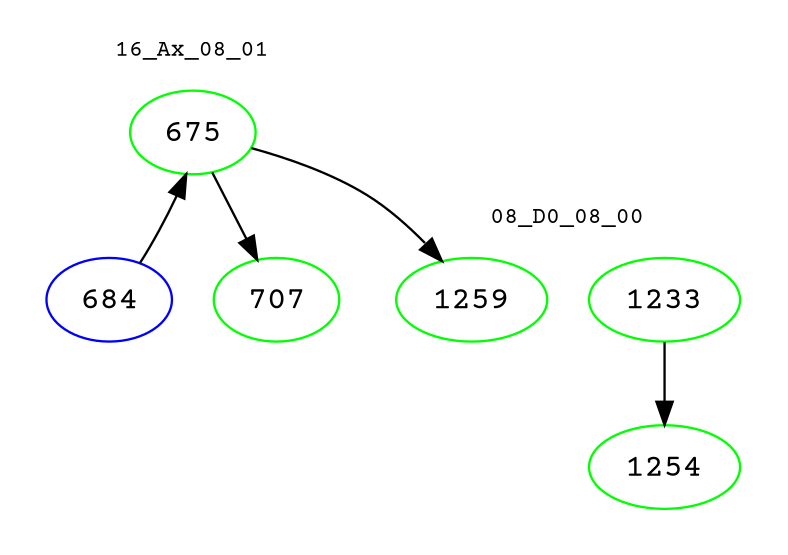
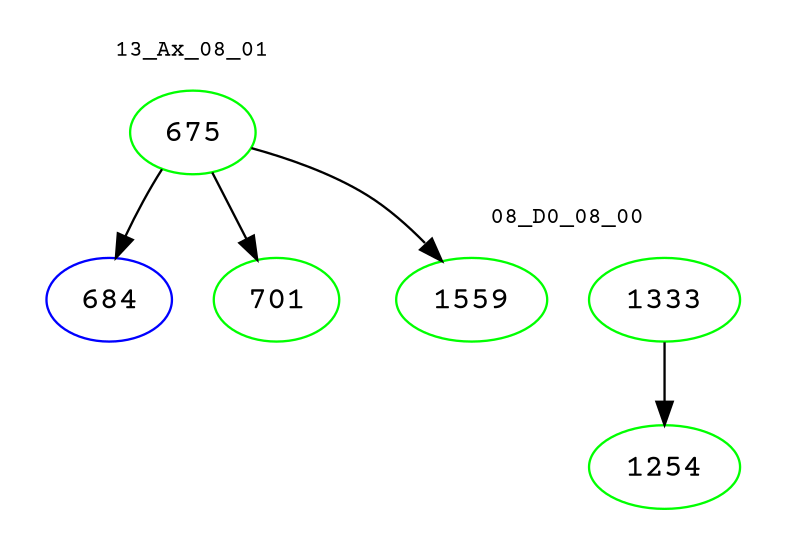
cluster "16_Ax_08_01": label "16_Ax_08_01" -> "13_Ax_08_01"
edge "684" -> "675": reversed
node "707": label "707" -> "701"
node "1259": label "1259" -> "1559"
node "1233": label "1233" -> "1333"
